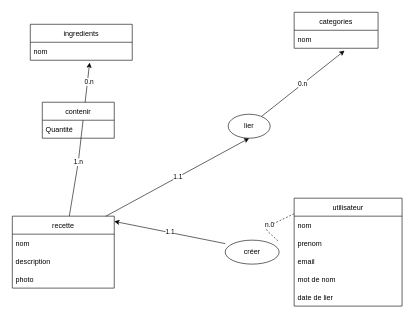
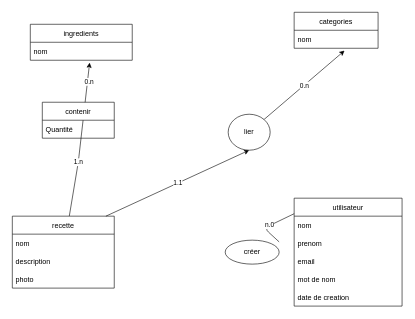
node "lier": size 42x24 -> 42x36
edge "créer" -- "utilisateur": style dashed -> solid
edge "créer" -> "recette": removed, label "1.1"
node "date de lier": label "date de lier" -> "date de creation"
